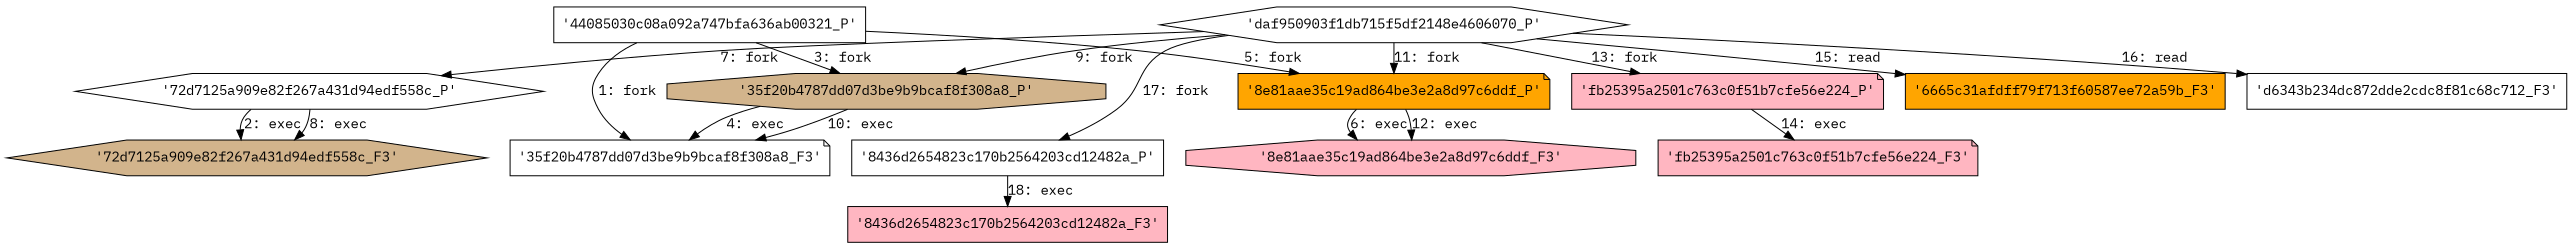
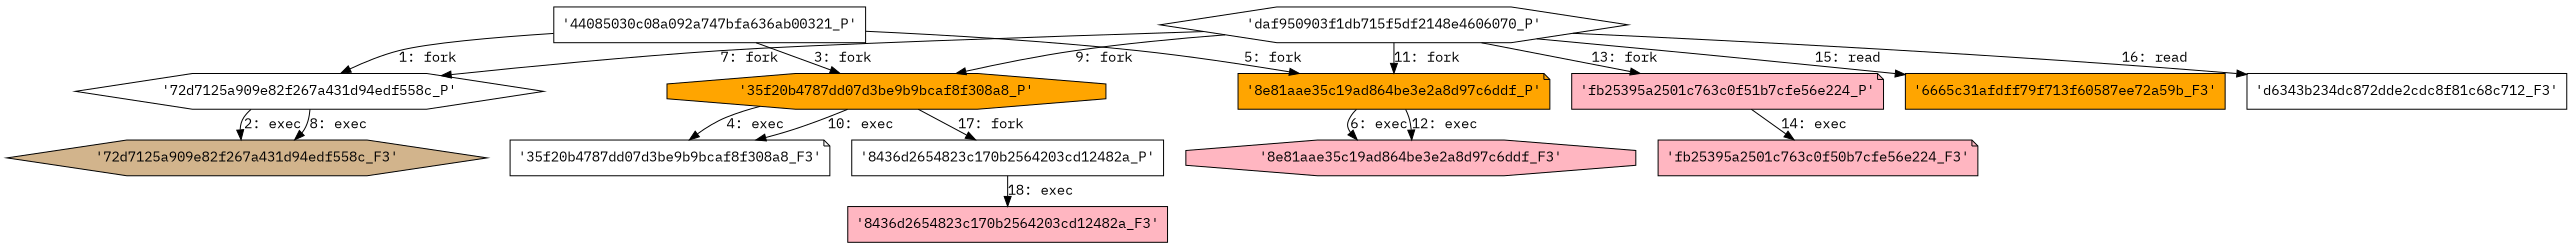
edge "'daf950903f1db715f5df2148e4606070_P'" -> "'8436d2654823c170b2564203cd12482a_P'": now "'35f20b4787dd07d3be9b9bcaf8f308a8_P'" -> "'8436d2654823c170b2564203cd12482a_P'"
edge "'44085030c08a092a747bfa636ab00321_P'" -> "'35f20b4787dd07d3be9b9bcaf8f308a8_F3'": now "'44085030c08a092a747bfa636ab00321_P'" -> "'72d7125a909e82f267a431d94edf558c_P'"
node "'35f20b4787dd07d3be9b9bcaf8f308a8_P'": fillcolor tan -> orange
node "'fb25395a2501c763c0f51b7cfe56e224_F3'": label "'fb25395a2501c763c0f51b7cfe56e224_F3'" -> "'fb25395a2501c763c0f50b7cfe56e224_F3'"
